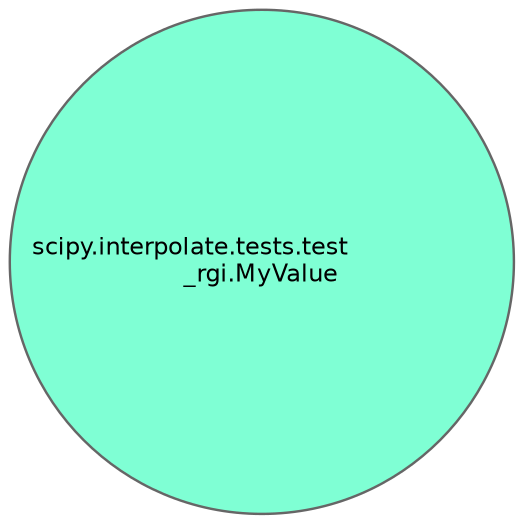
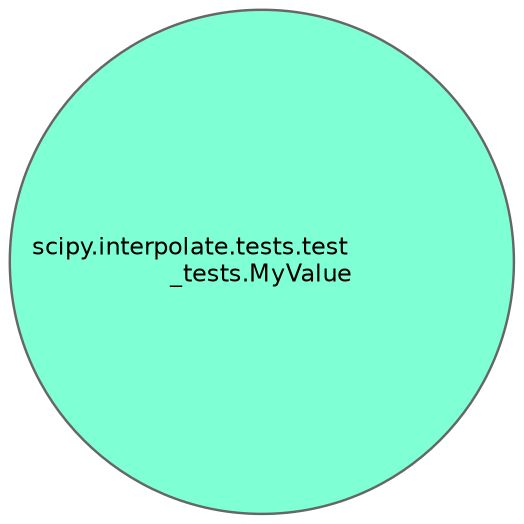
node "scipy.interpolate.tests.test _rgi.MyValue": label "scipy.interpolate.tests.test _rgi.MyValue" -> "scipy.interpolate.tests.test _tests.MyValue"
